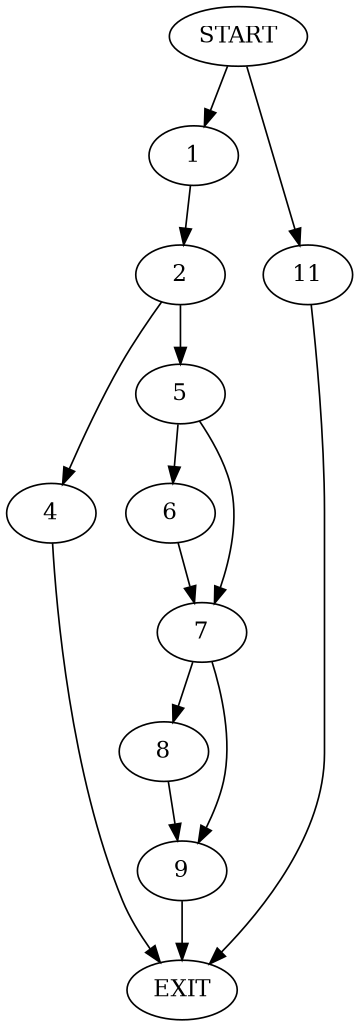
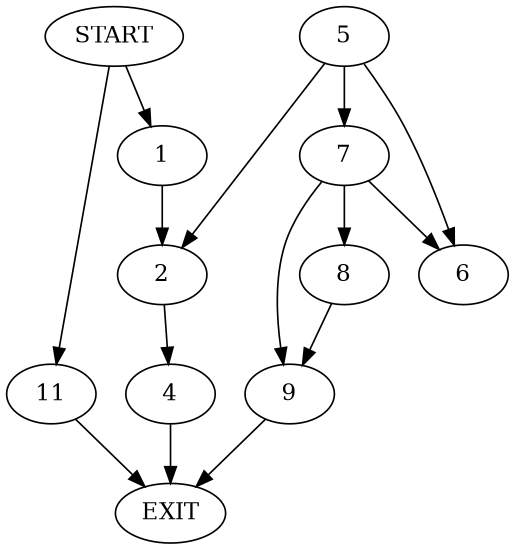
edge "2" -> "5": reversed
edge "6" -> "7": reversed
